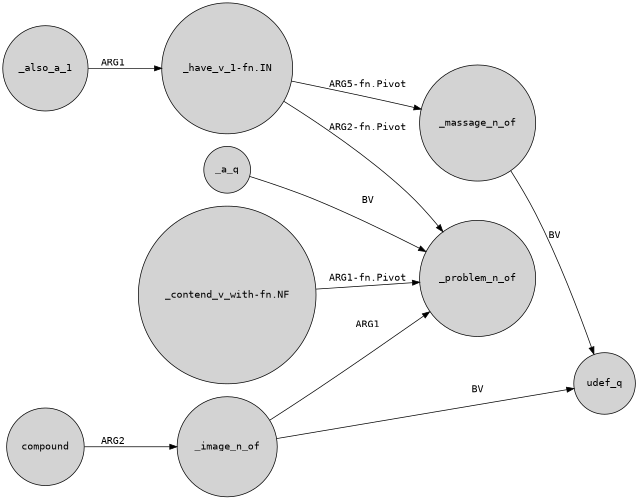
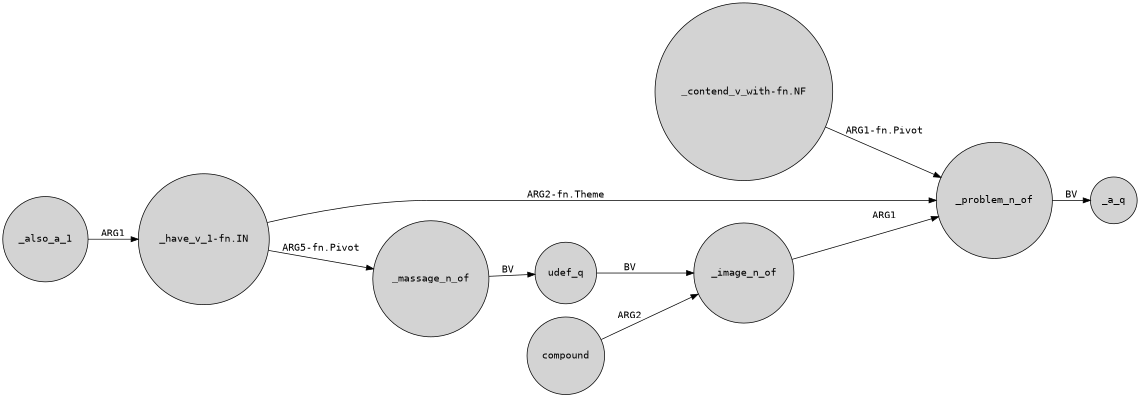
edge "_have_v_1-fn.IN" -> "_problem_n_of": label "ARG2-fn.Pivot" -> "ARG2-fn.Theme"
edge "_a_q" -> "_problem_n_of": reversed
edge "_image_n_of" -> "udef_q": reversed
